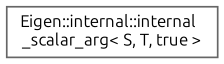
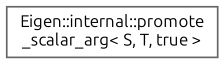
node "Eigen::internal::internal _scalar_arg< S, T, true >": label "Eigen::internal::internal _scalar_arg< S, T, true >" -> "Eigen::internal::promote _scalar_arg< S, T, true >"
